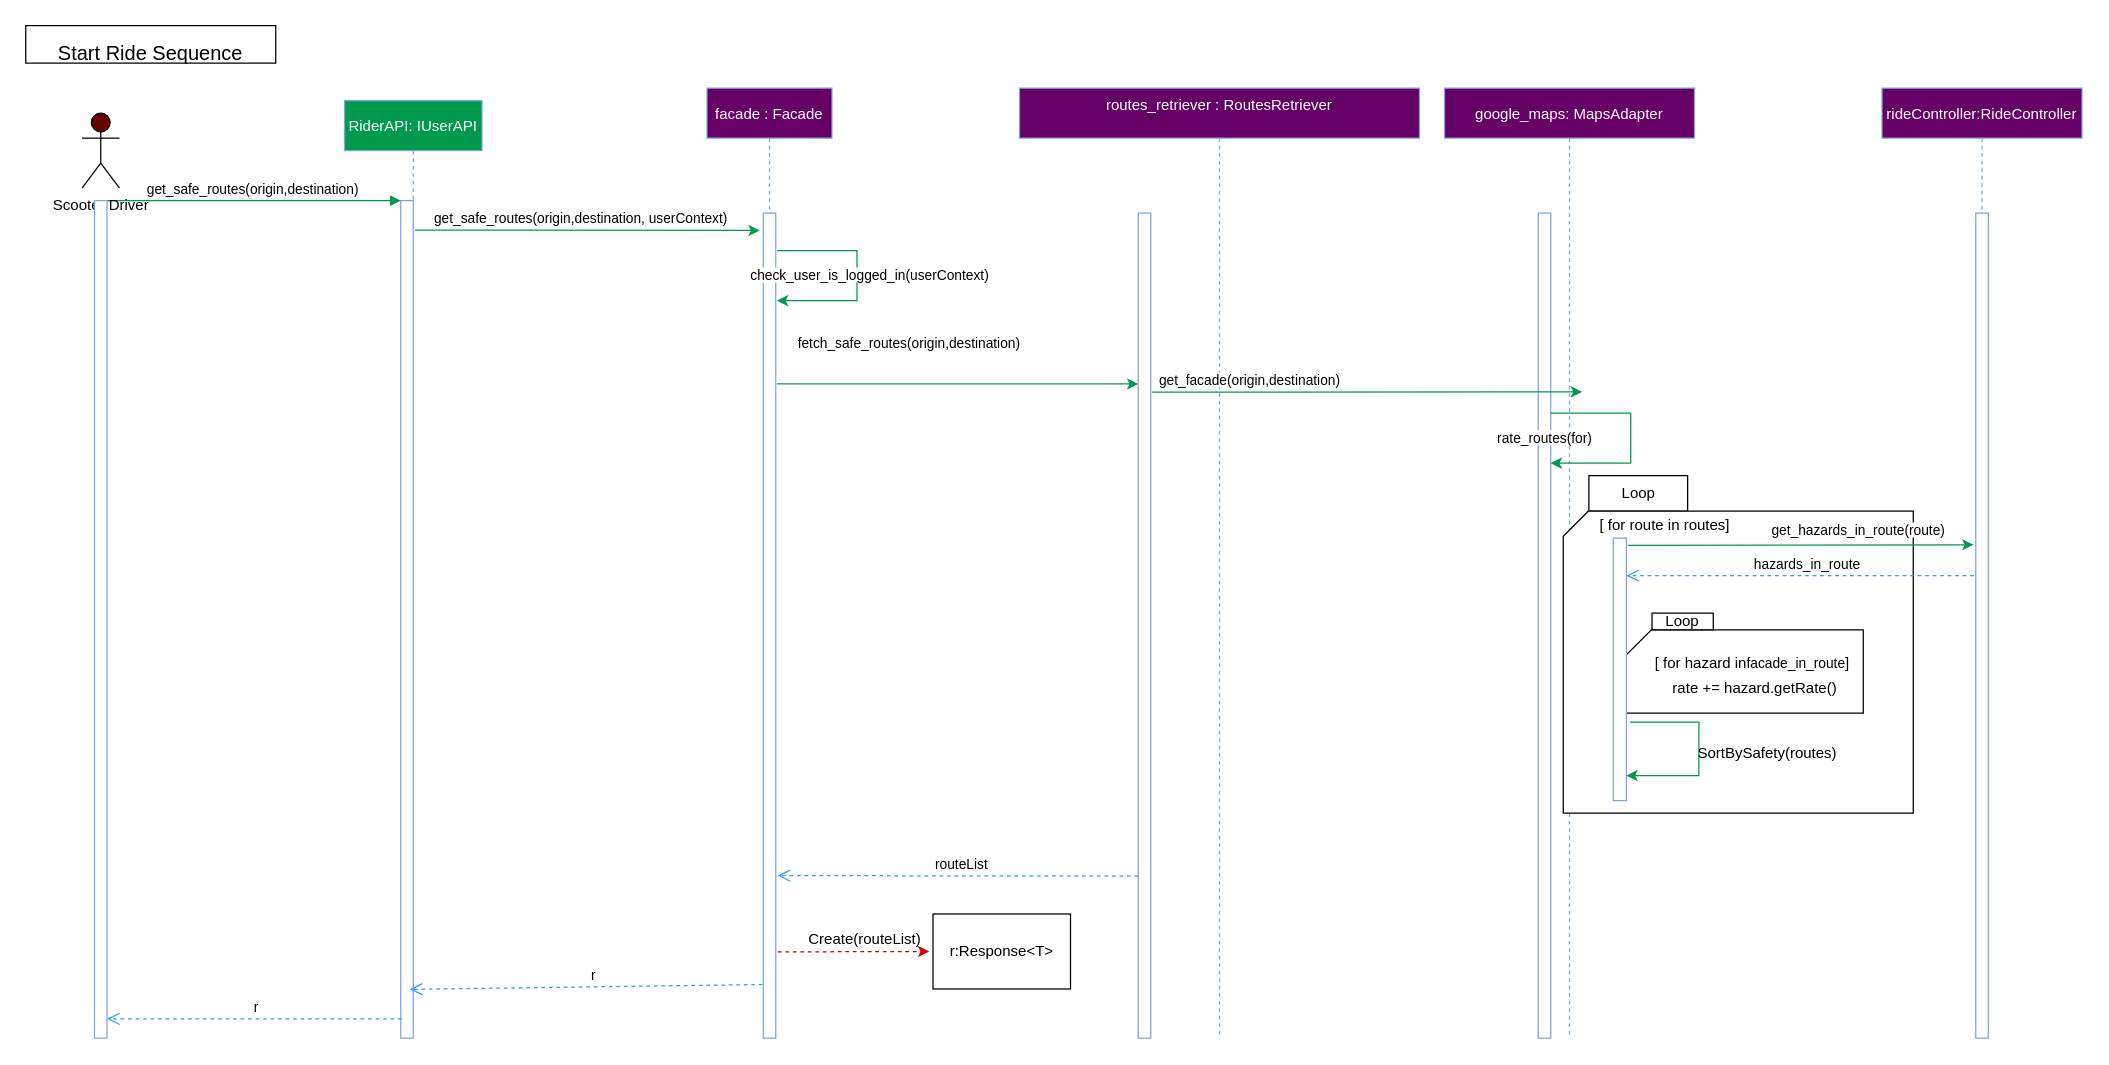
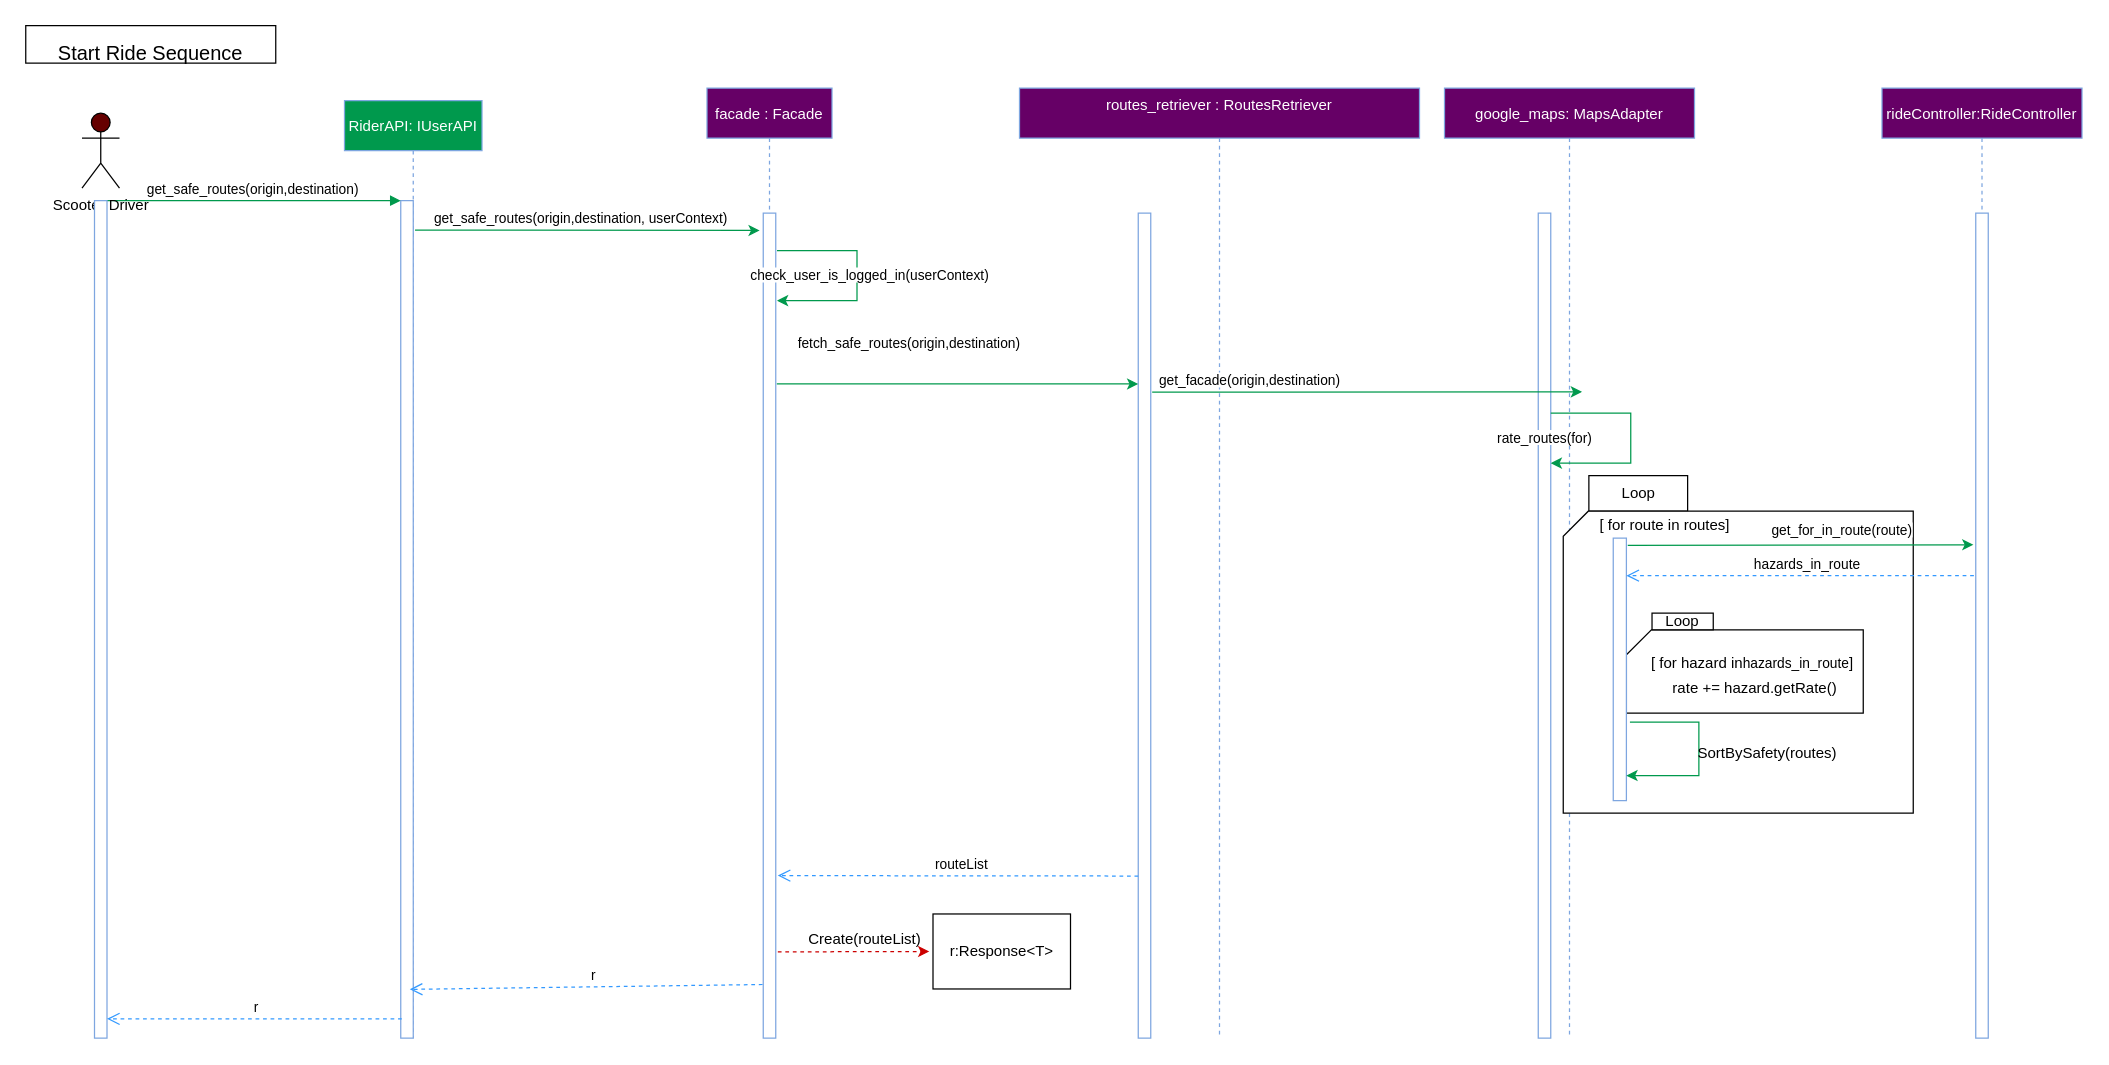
node "get_hazards_in_route(route)": label "get_hazards_in_route(route)" -> "get_for_in_route(route)"
node "[ for hazard infacade_in_route]": label "[ for hazard infacade_in_route]" -> "[ for hazard inhazards_in_route]"
